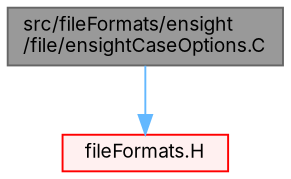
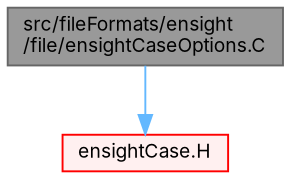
node "fileFormats.H": label "fileFormats.H" -> "ensightCase.H"
